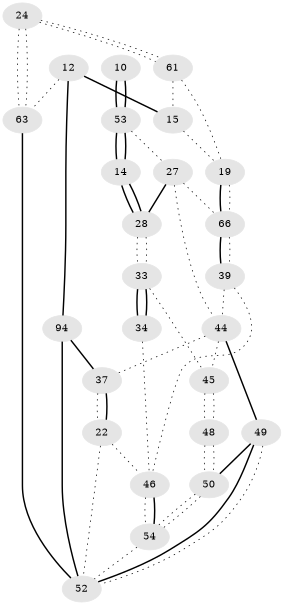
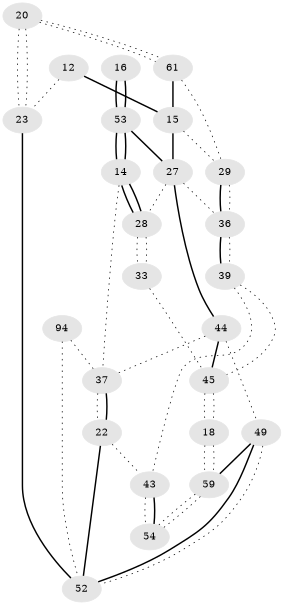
node "24": label "24" -> "20"
node "10": label "10" -> "16"
edge "61" -- "15": style dotted -> bold
node "63": label "63" -> "23"
edge "53" -- "27": style dotted -> bold
edge "15" -- "27": added
node "19": label "19" -> "29"
edge "12" -- "94": removed
edge "27" -- "28": style bold -> dotted
node "66": label "66" -> "36"
edge "27" -- "44": style dotted -> bold
edge "14" -- "37": added
edge "39" -- "44": now "39" -- "45"
node "34": removed
edge "44" -- "45": style dotted -> bold
edge "94" -- "37": style bold -> dotted
edge "44" -- "49": style bold -> dotted
node "48": label "48" -> "18"
edge "94" -- "52": style bold -> dotted
node "46": label "46" -> "43"
node "50": label "50" -> "59"
edge "22" -- "52": style dotted -> bold
edge "54" -- "52": removed
